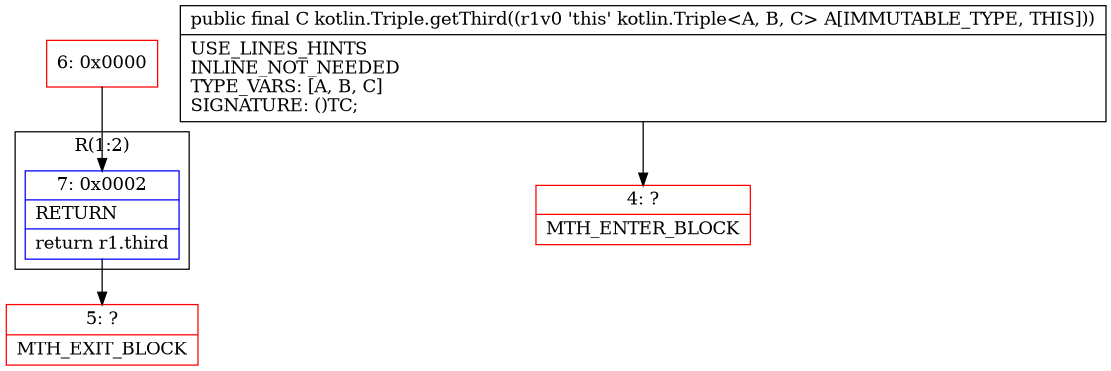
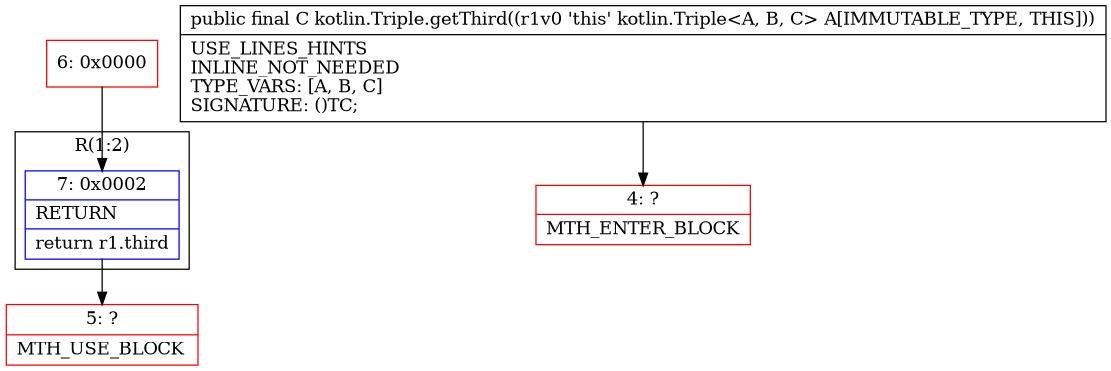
node "5: ?": text "MTH_EXIT_BLOCK" -> "MTH_USE_BLOCK"
